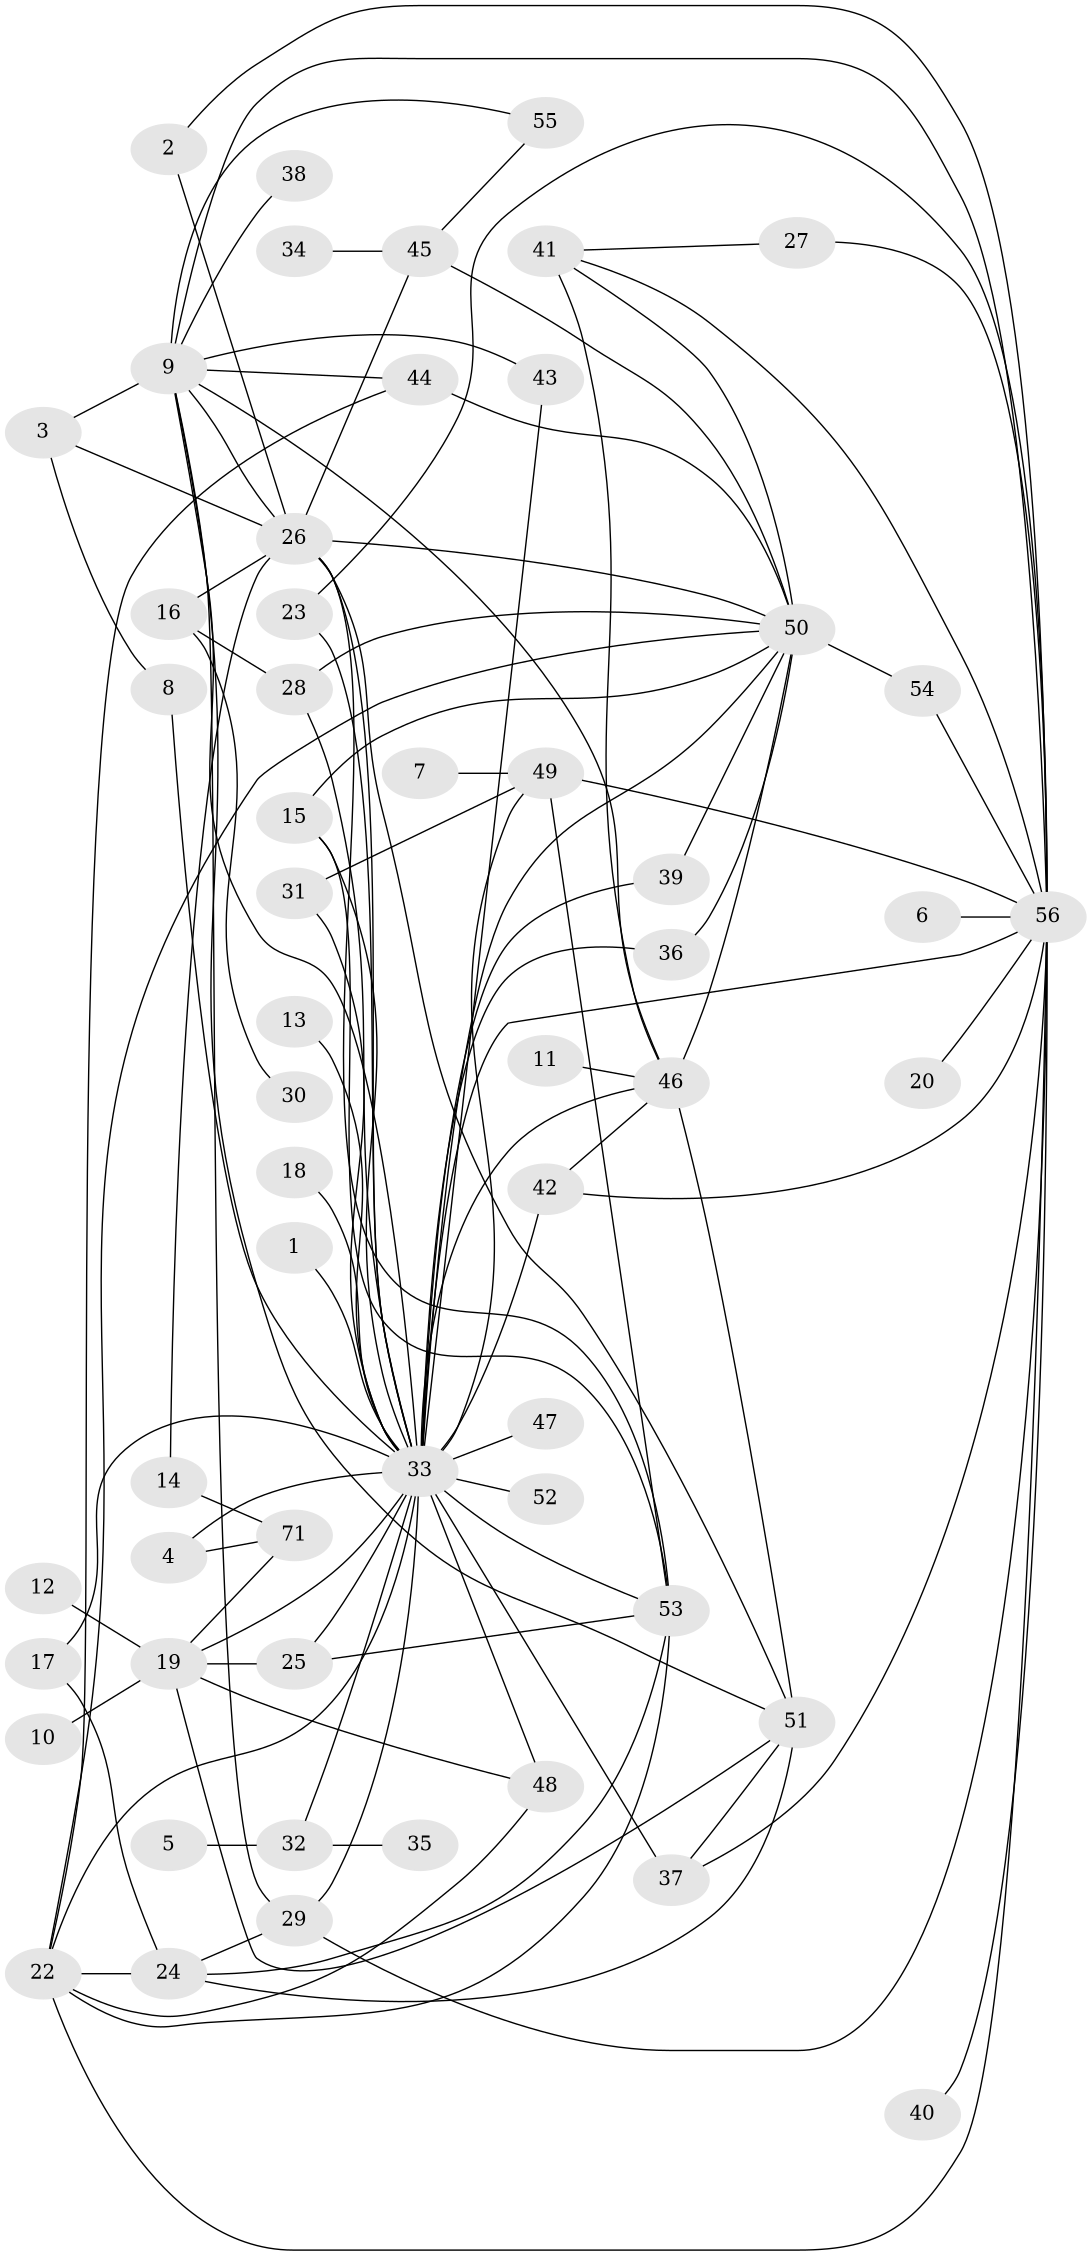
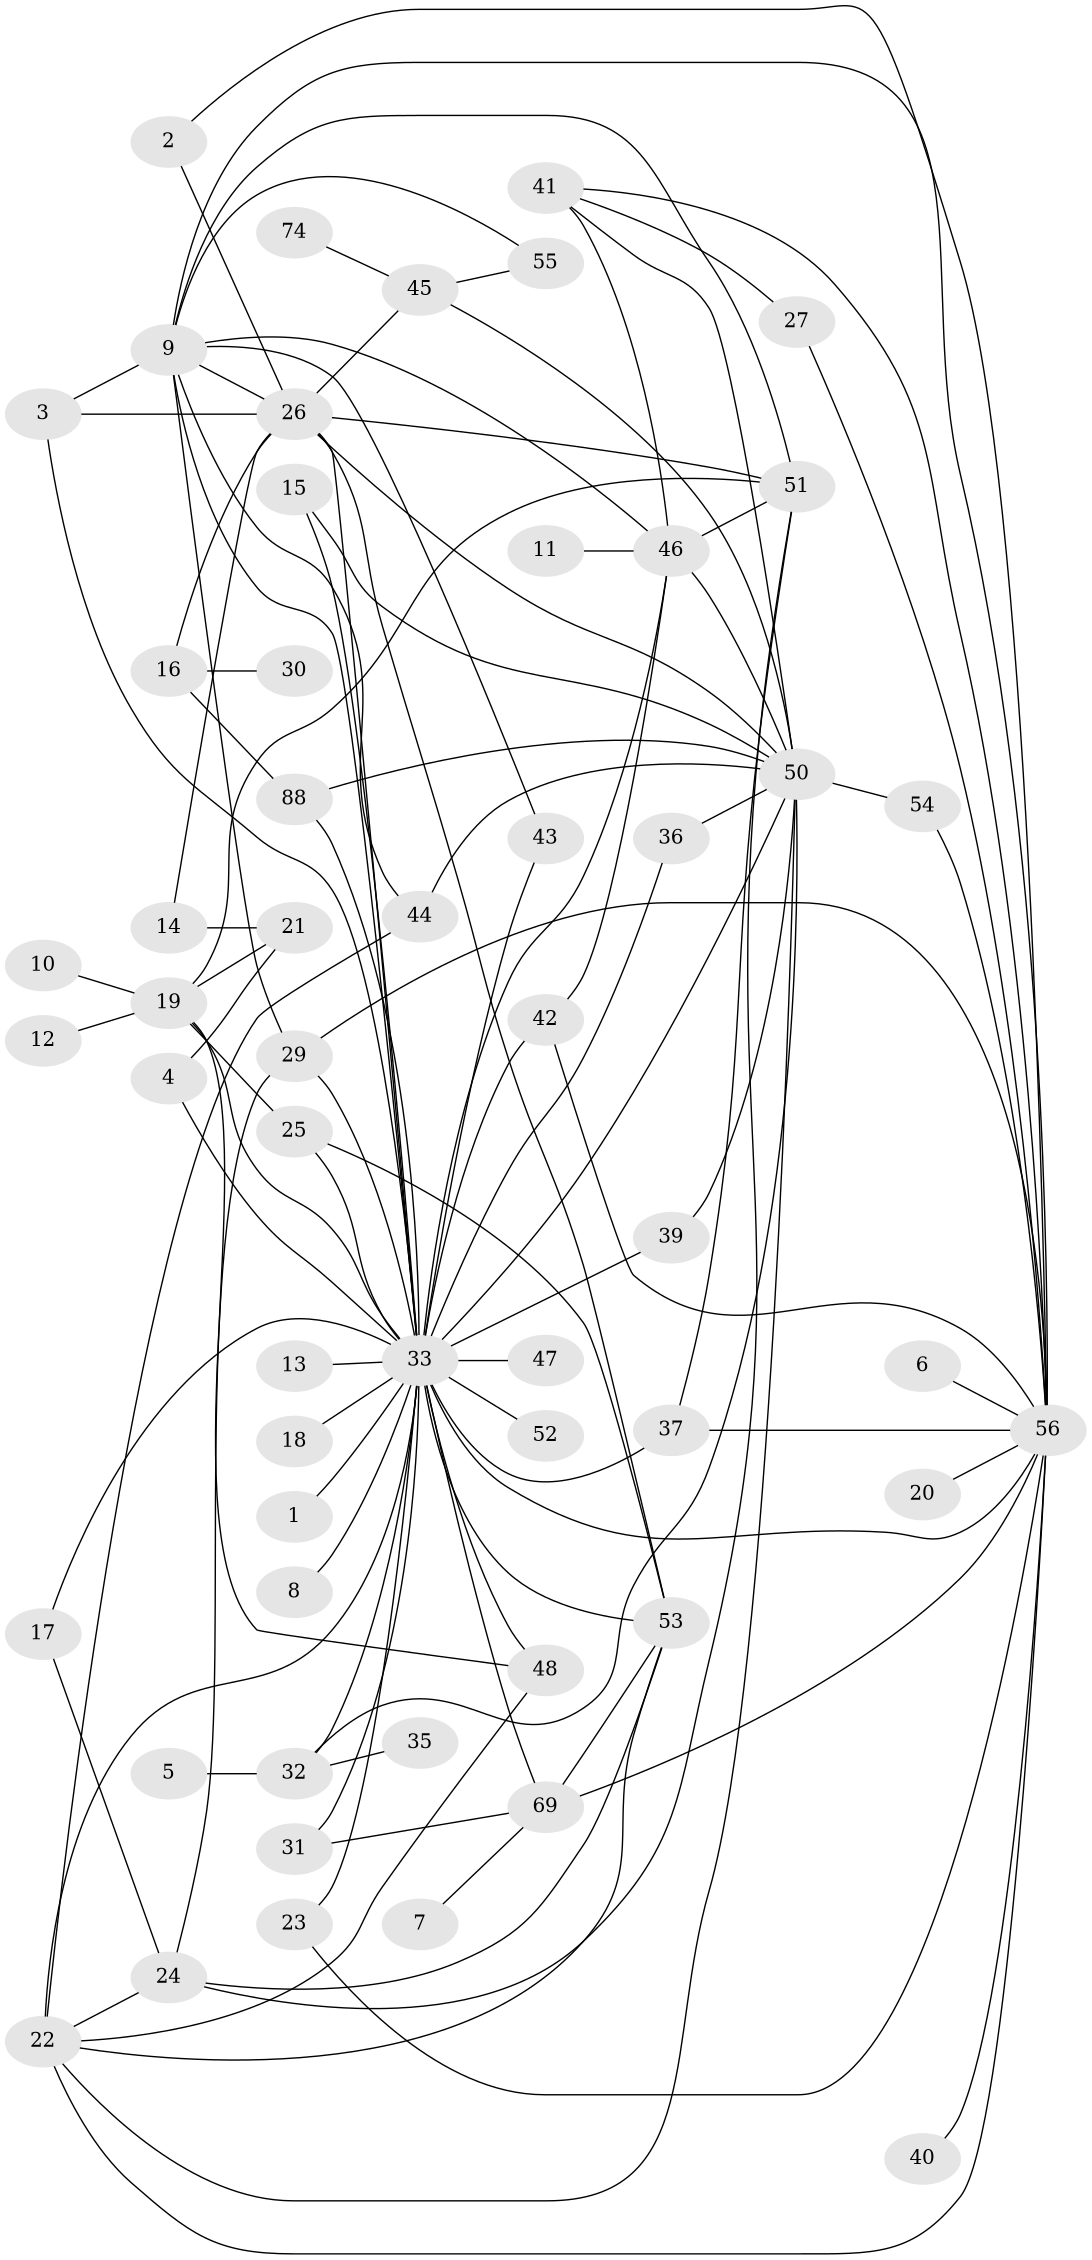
node "38": removed
node "34": label "34" -> "74"
edge "3" -- "8": now "3" -- "33"
node "28": label "28" -> "88"
node "49": label "49" -> "69"
edge "15" -- "53": removed
edge "50" -- "32": added
node "71": label "71" -> "21"
